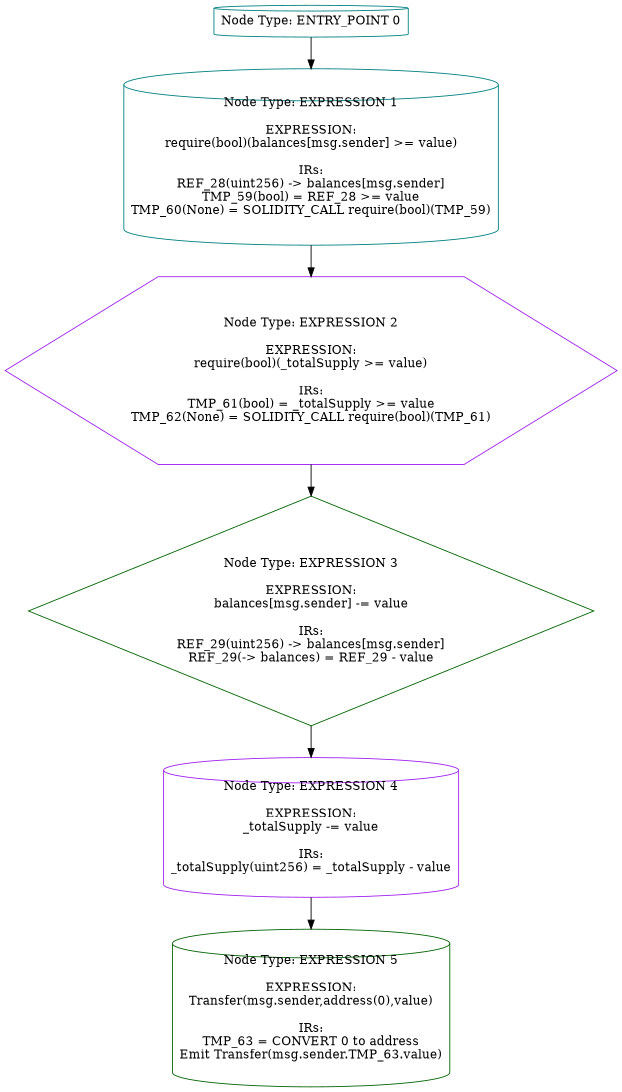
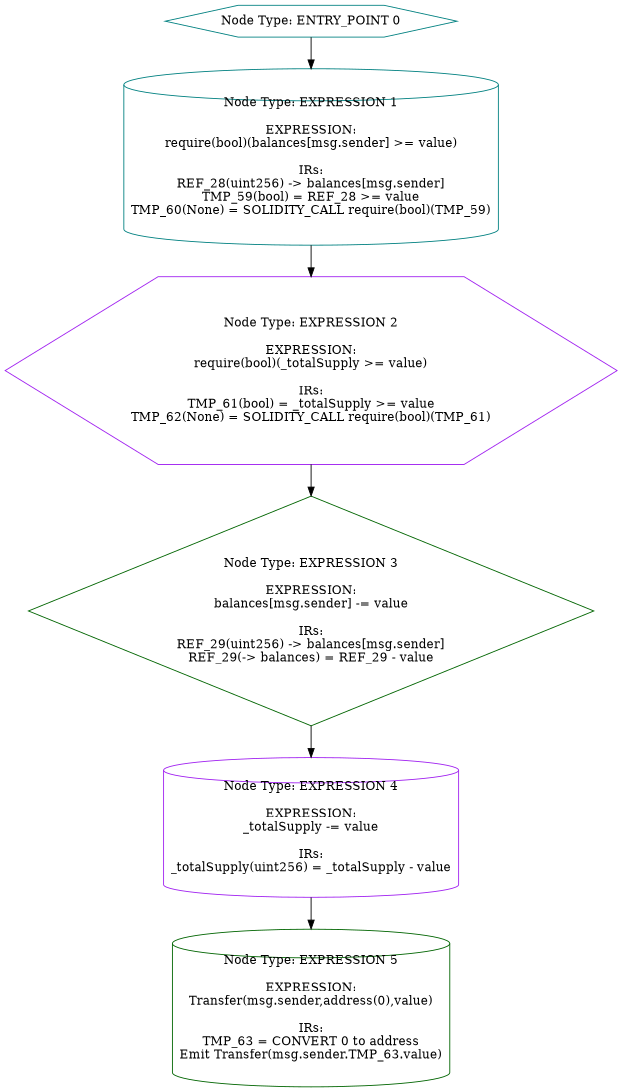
node "Node Type: ENTRY_POINT 0": shape cylinder -> hexagon
